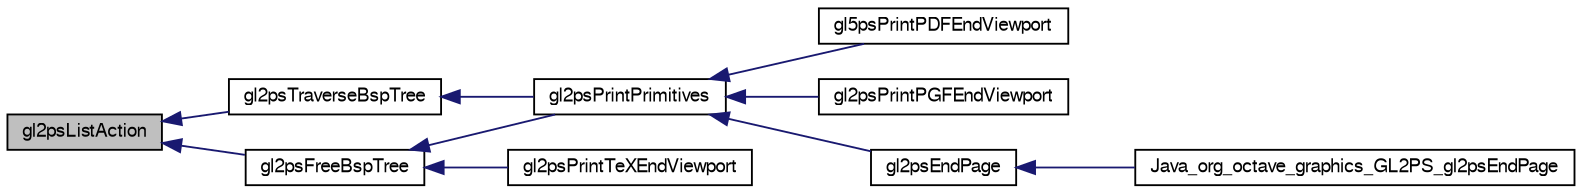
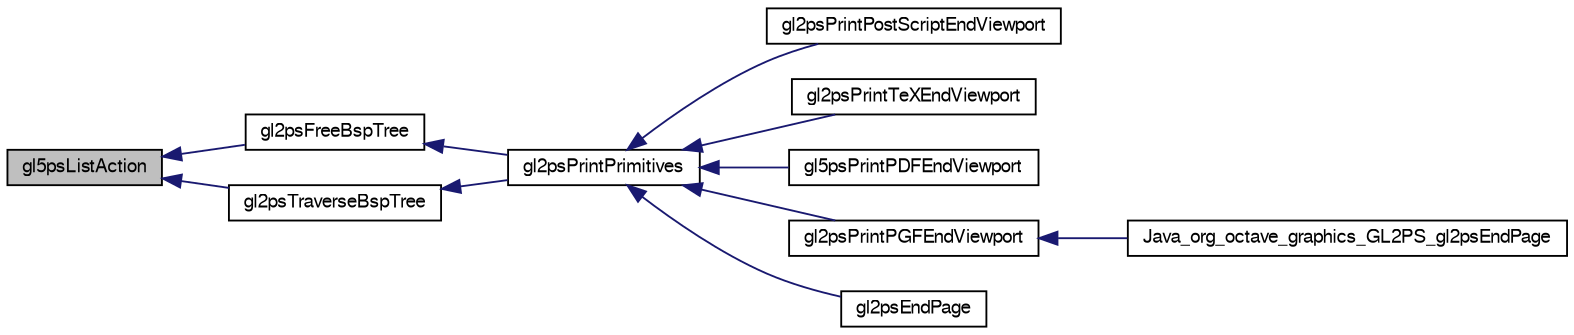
node "gl2psPrintPostScriptEndViewport": added
node "gl2psListAction": label "gl2psListAction" -> "gl5psListAction"
edge "gl2psPrintTeXEndViewport" -> "gl2psFreeBspTree": now "gl2psPrintTeXEndViewport" -> "gl2psPrintPrimitives"
edge "Java_org_octave_graphics_GL2PS_gl2psEndPage" -> "gl2psEndPage": now "Java_org_octave_graphics_GL2PS_gl2psEndPage" -> "gl2psPrintPGFEndViewport"
